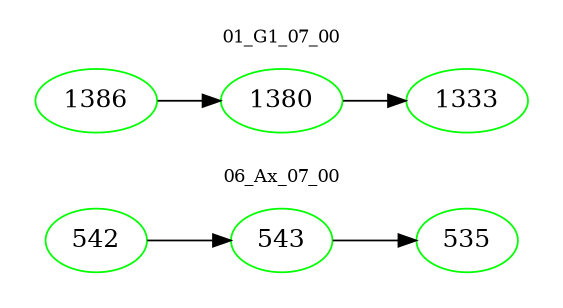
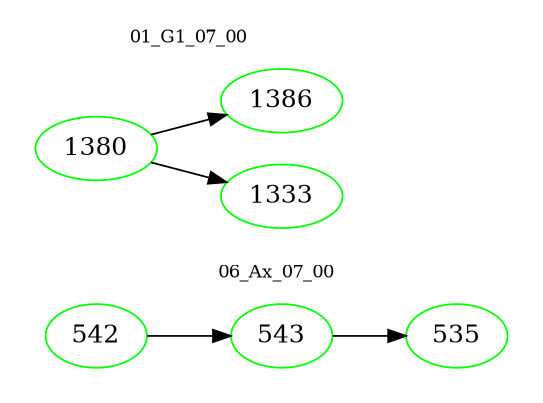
edge "1386" -> "1380": reversed
